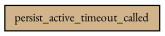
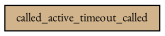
node "persist_active_timeout_called": label "persist_active_timeout_called" -> "called_active_timeout_called"
